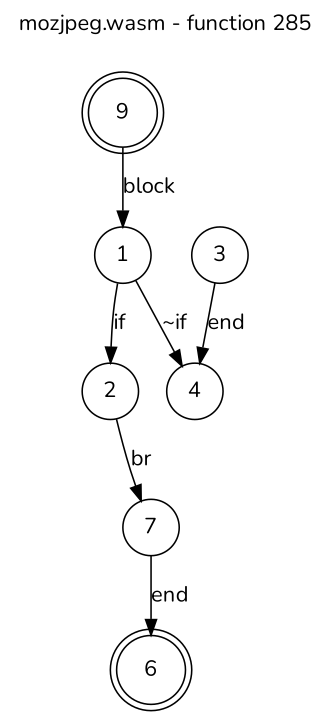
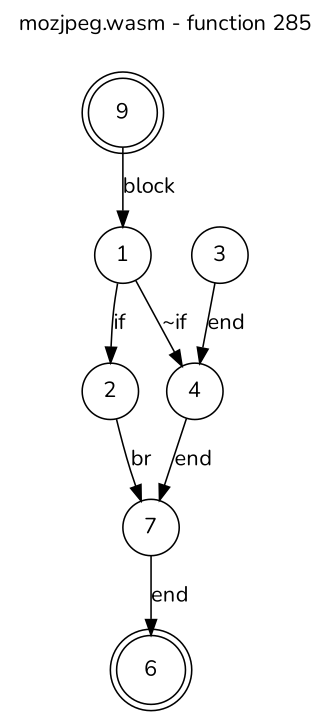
edge "4" -> "7": added, label "end"
